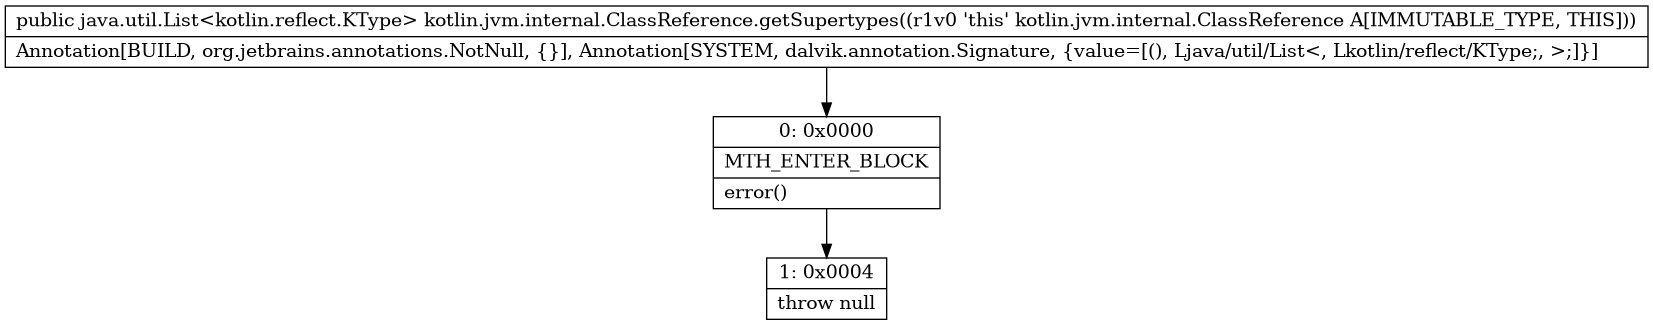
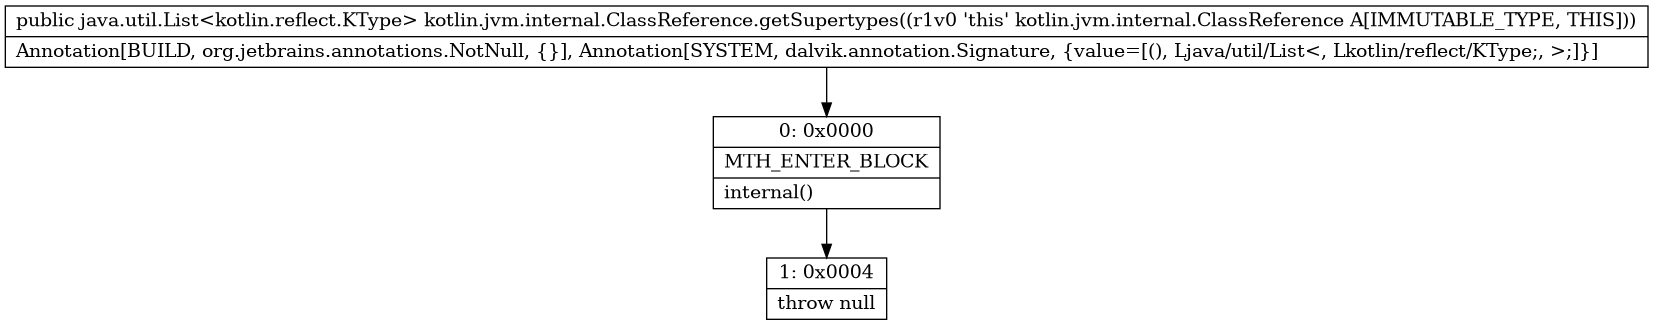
node "0: 0x0000": text "error()" -> "internal()"
